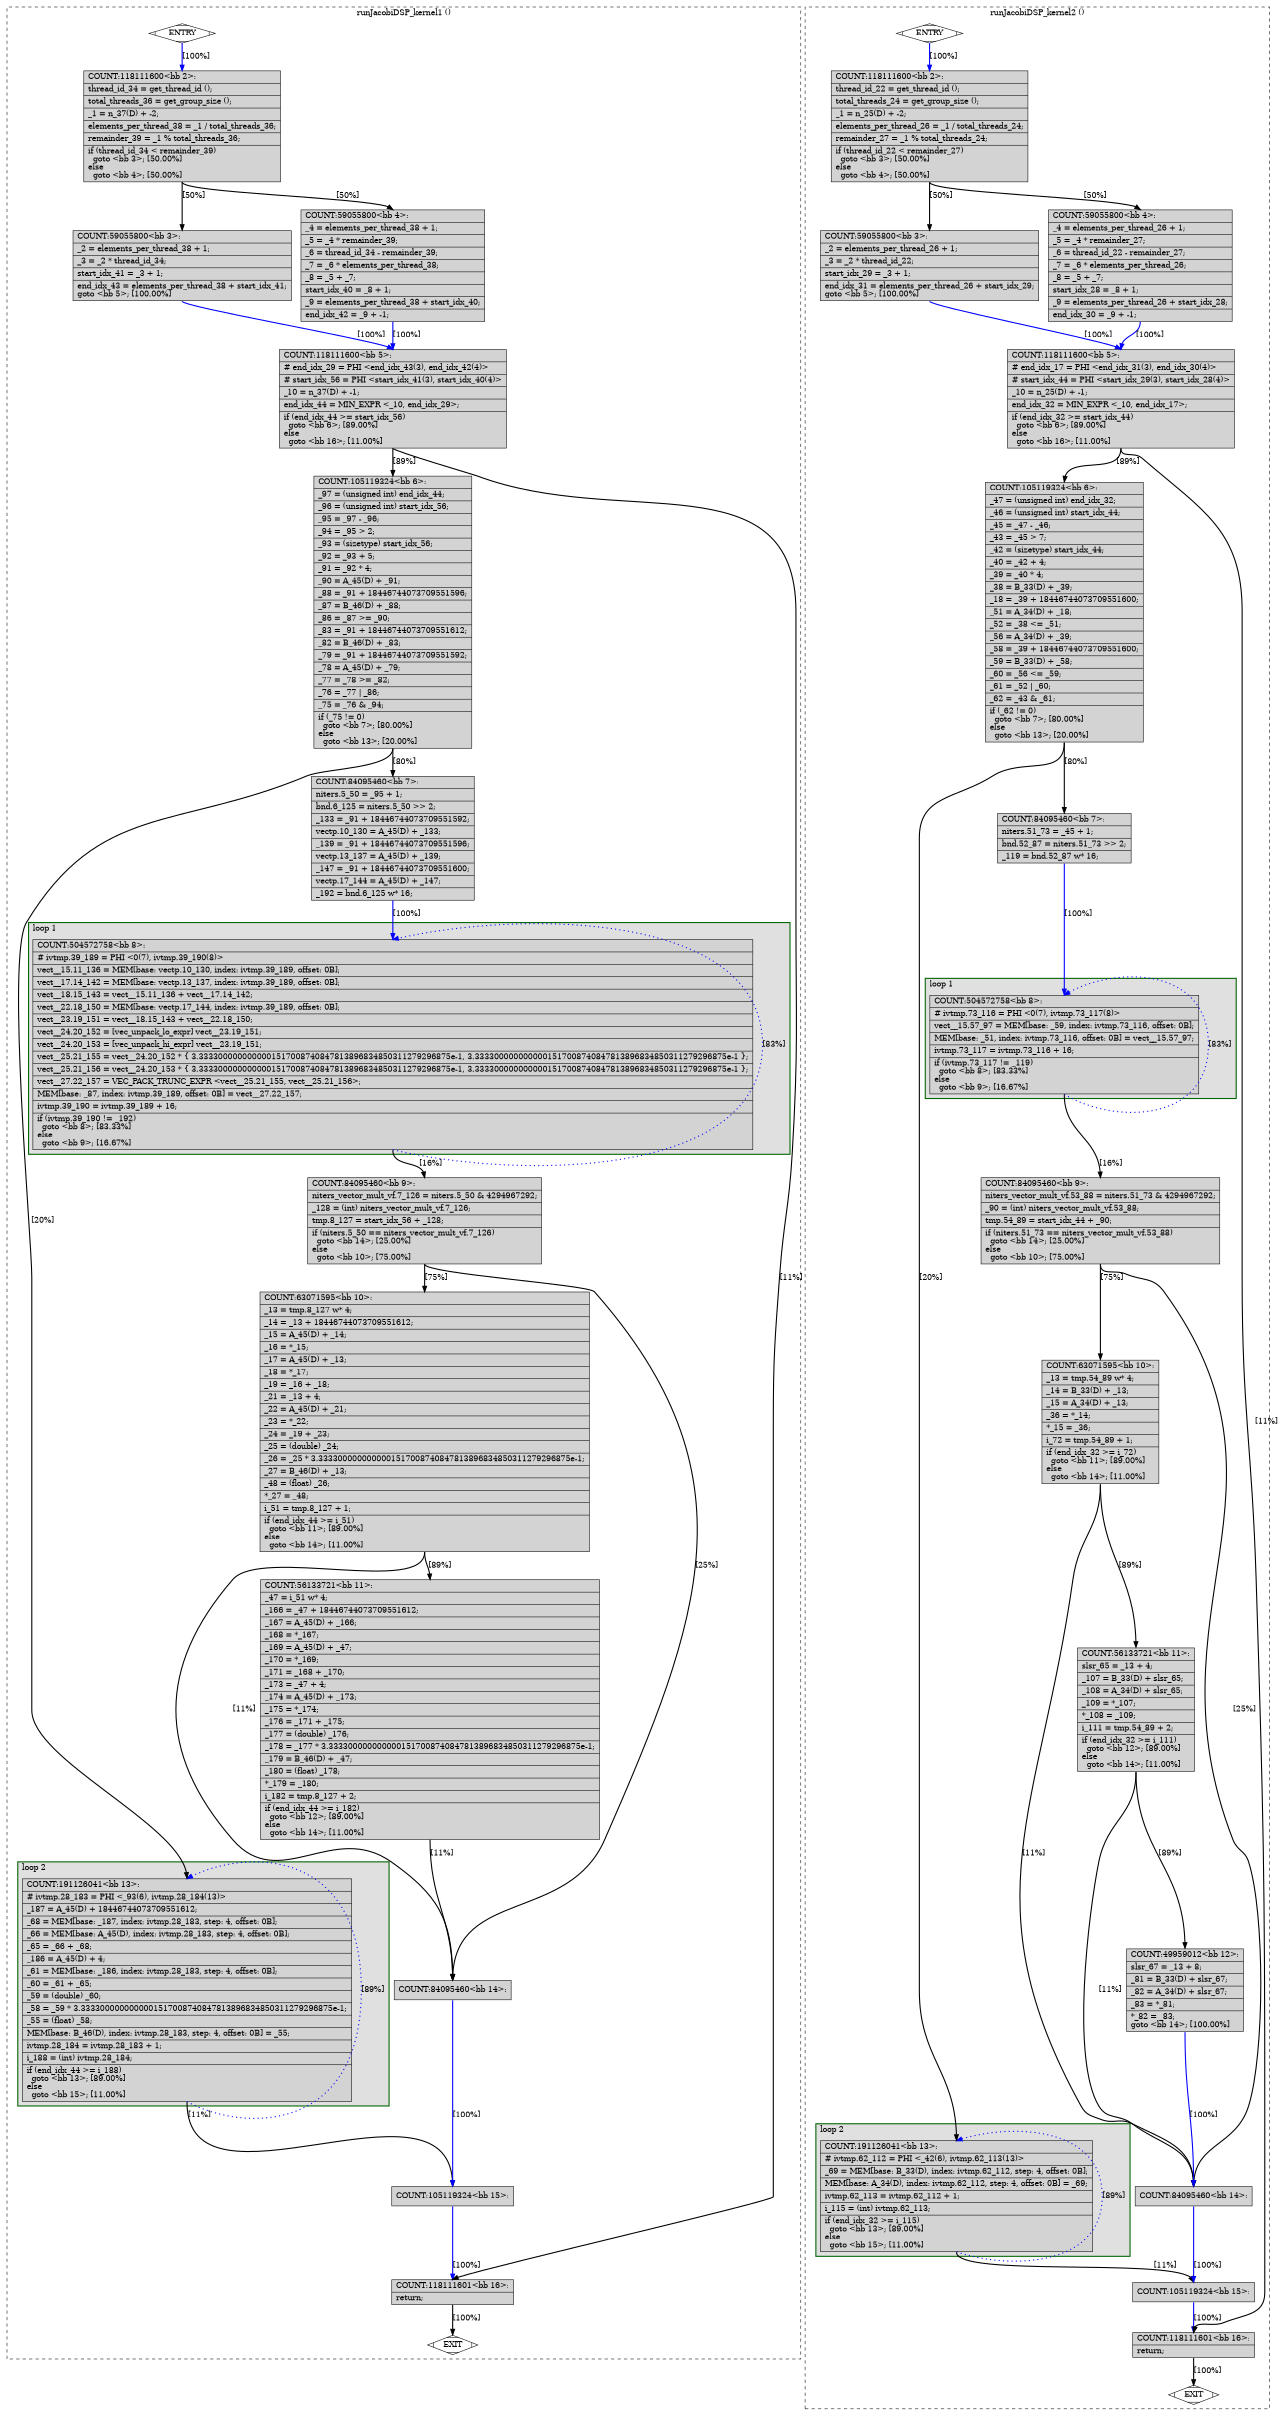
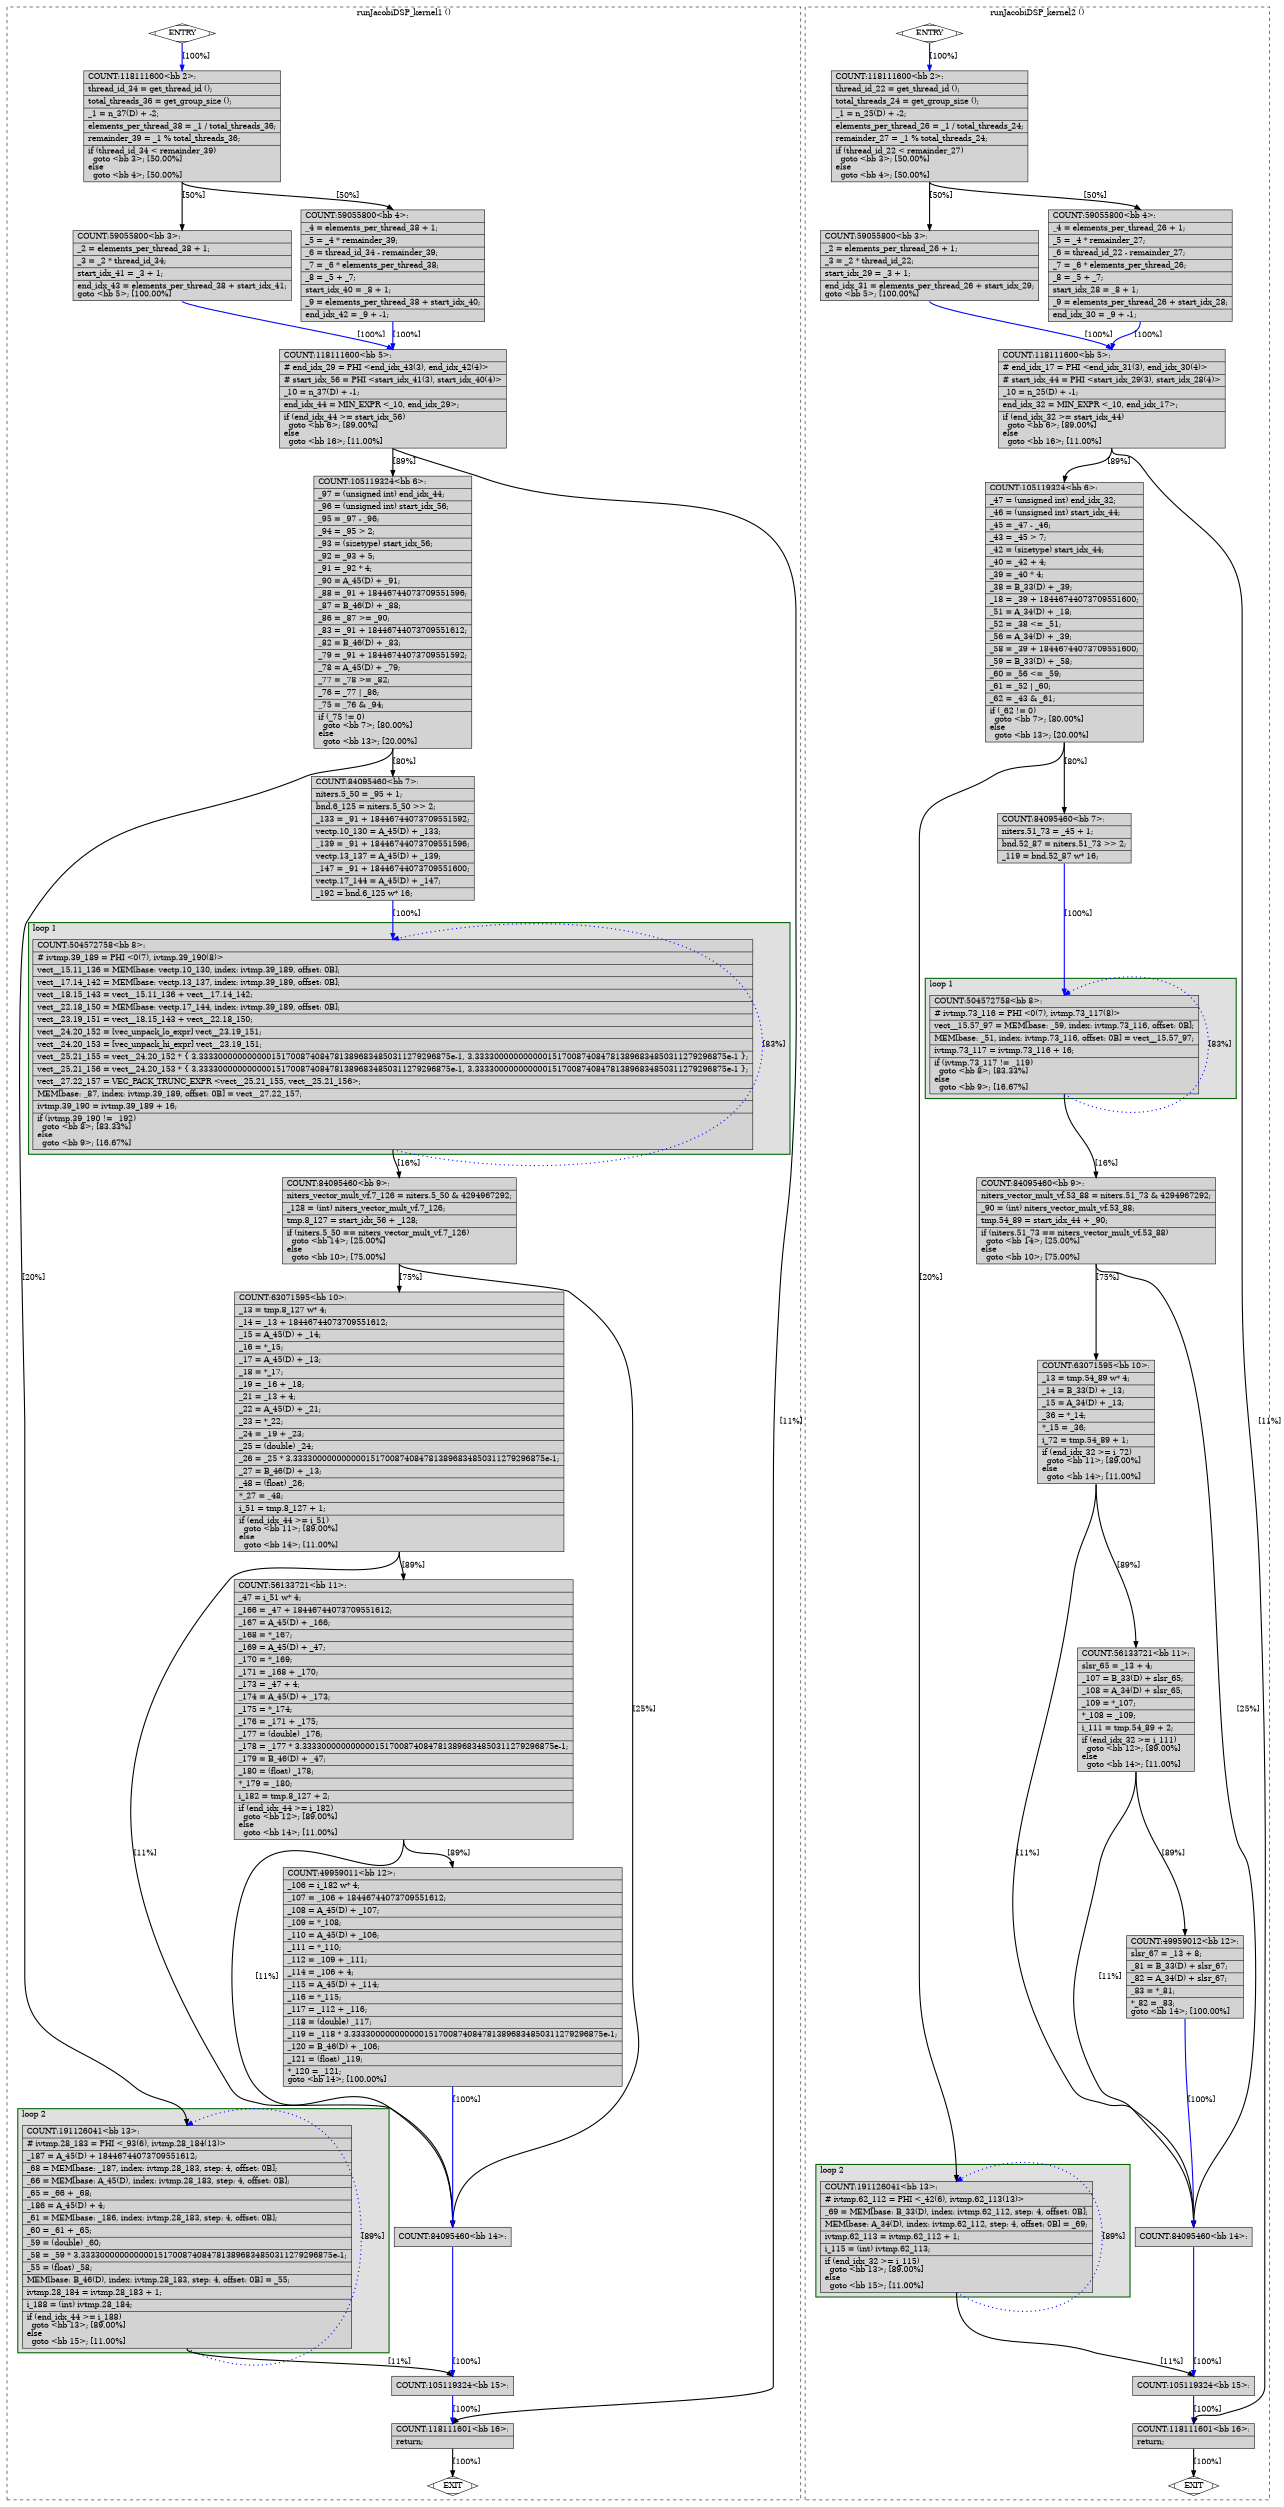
node "COUNT:49959011<bb 12>:": added
